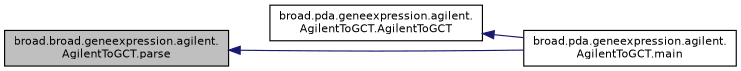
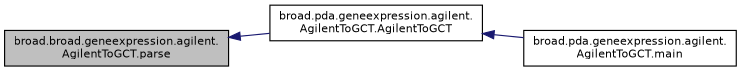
edge "broad.pda.geneexpression.agilent. AgilentToGCT.main" -> "broad.broad.geneexpression.agilent. AgilentToGCT.parse": now "broad.pda.geneexpression.agilent. AgilentToGCT.AgilentToGCT" -> "broad.broad.geneexpression.agilent. AgilentToGCT.parse"
